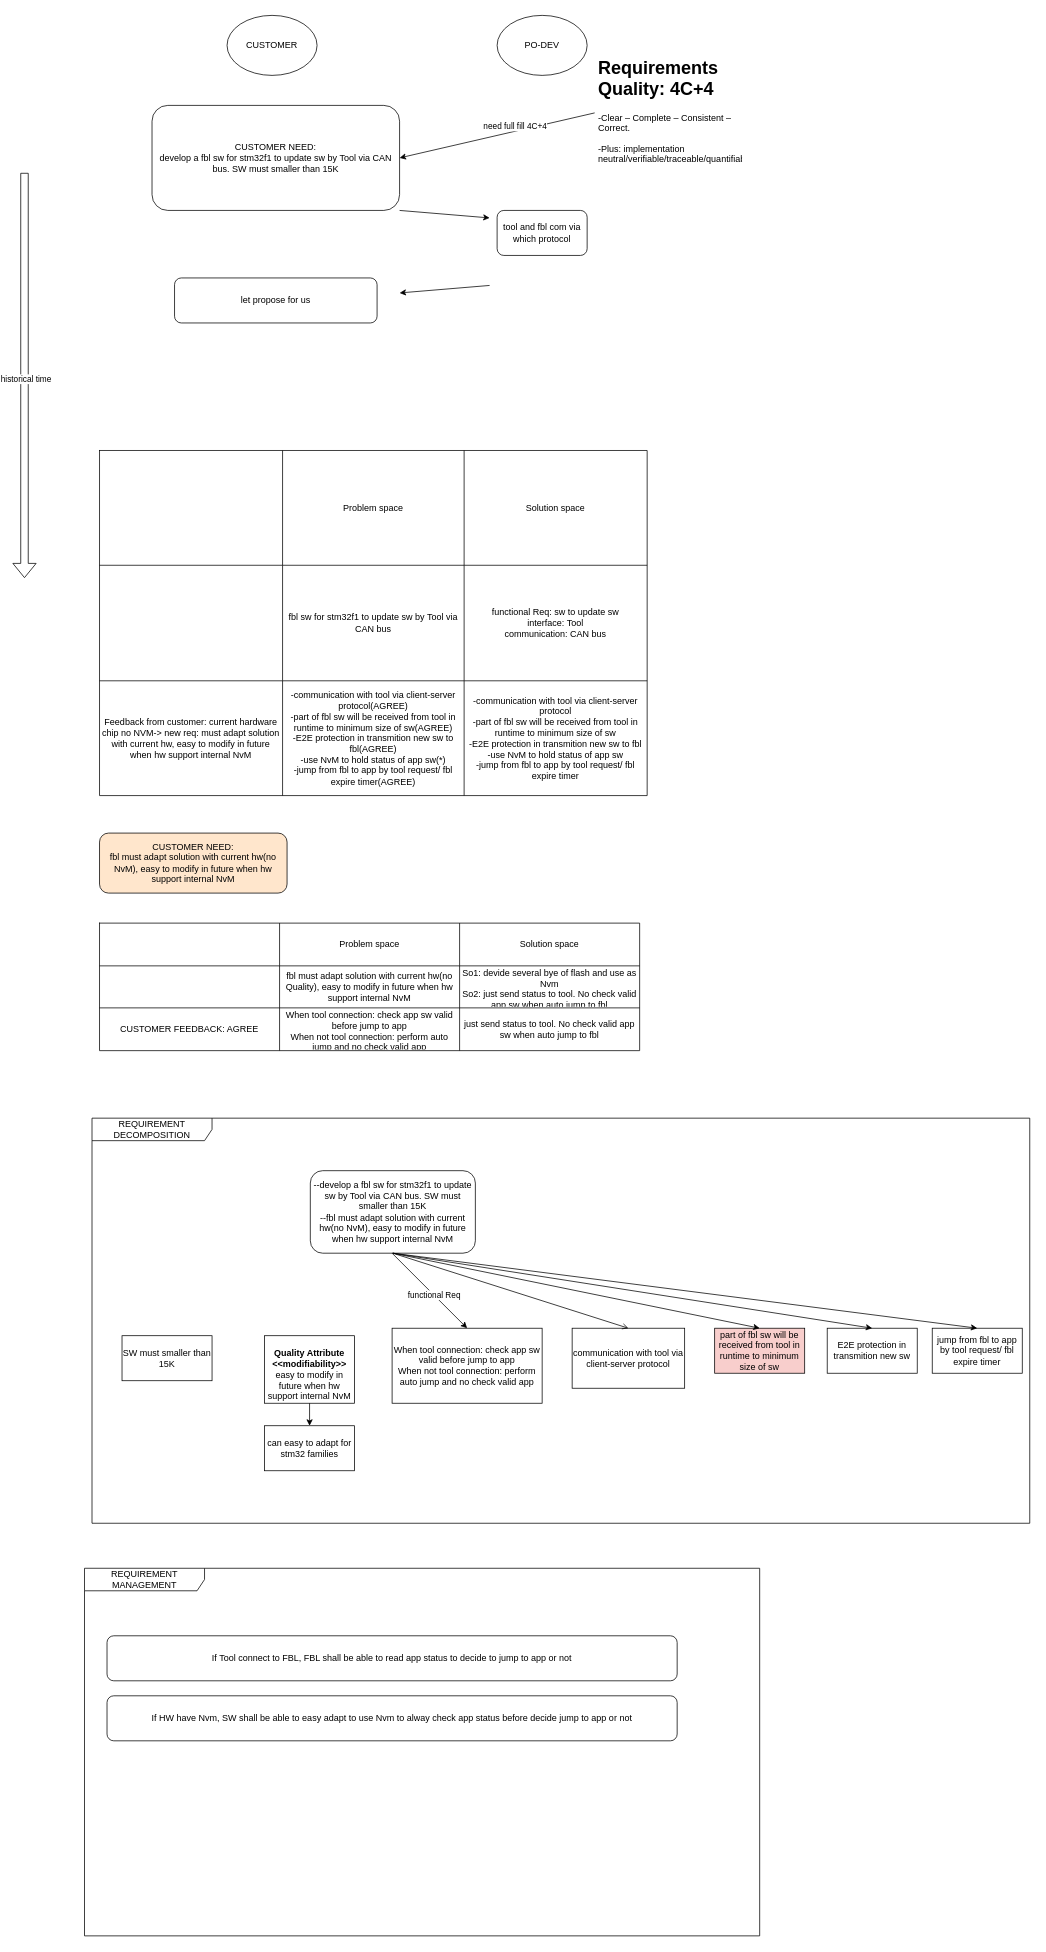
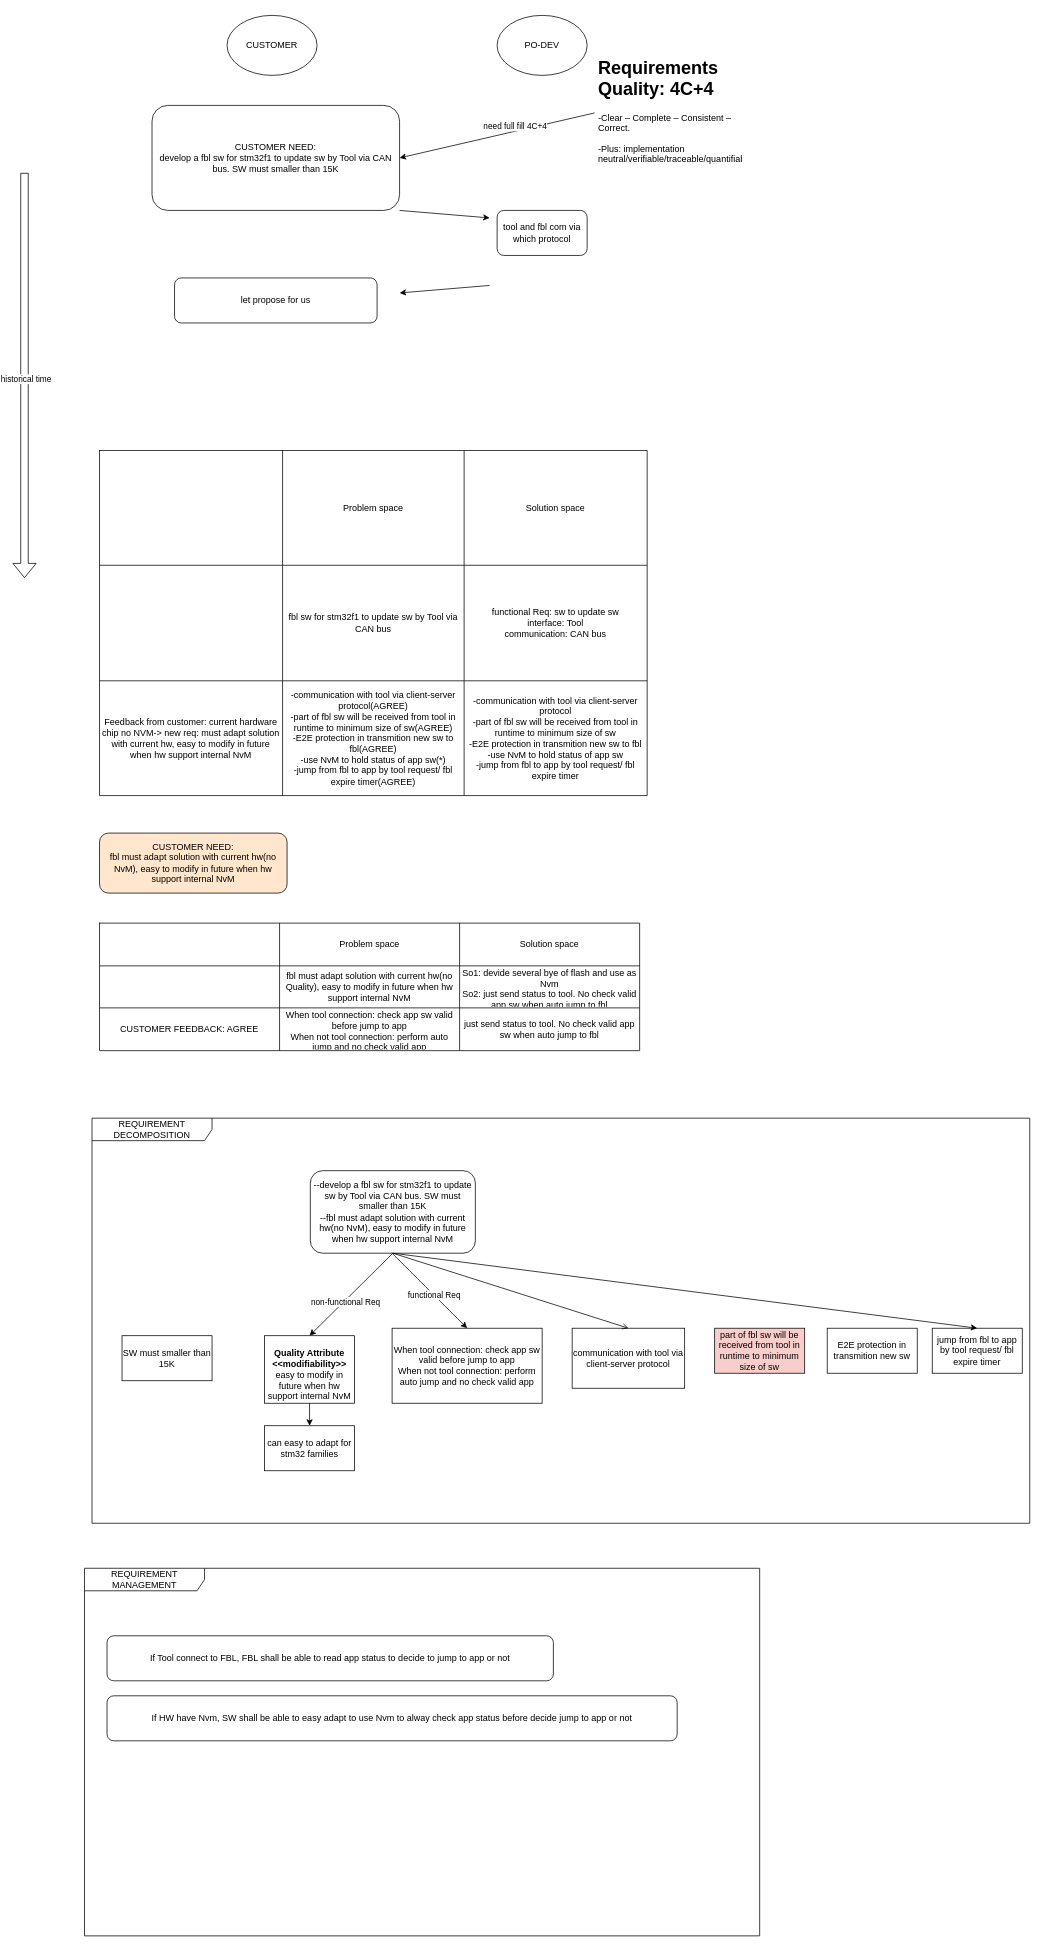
edge "--develop a fbl sw for stm32f1 to update sw by Tool via CAN bus. SW must smaller than 15K --fbl must adapt solution with current hw(no NvM), easy to modify in future when hw support internal NvM" -> "Quality Attribute <<modifiability>> easy to modify in future when hw support internal NvM": added, label "non-functional Req"
edge "--develop a fbl sw for stm32f1 to update sw by Tool via CAN bus. SW must smaller than 15K --fbl must adapt solution with current hw(no NvM), easy to modify in future when hw support internal NvM" -> "part of fbl sw will be received from tool in runtime to minimum size of sw": removed
edge "--develop a fbl sw for stm32f1 to update sw by Tool via CAN bus. SW must smaller than 15K --fbl must adapt solution with current hw(no NvM), easy to modify in future when hw support internal NvM" -> "E2E protection in transmition new sw": removed
node "If Tool connect to FBL, FBL shall be able to read app status to decide to jump to app or not": size 570x45 -> 446x45
